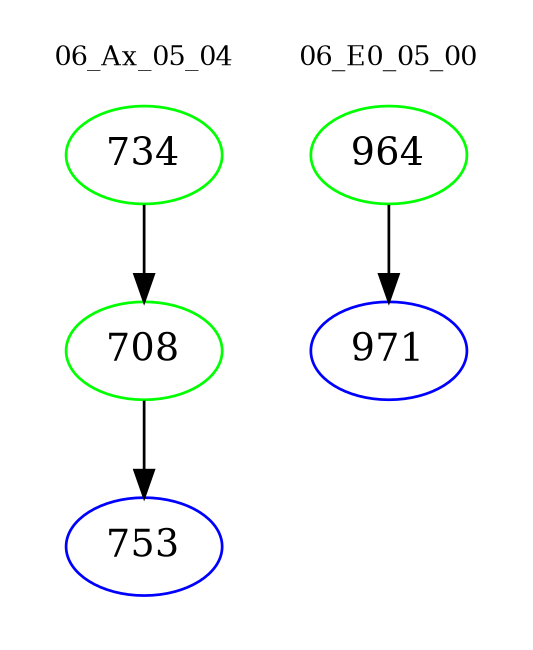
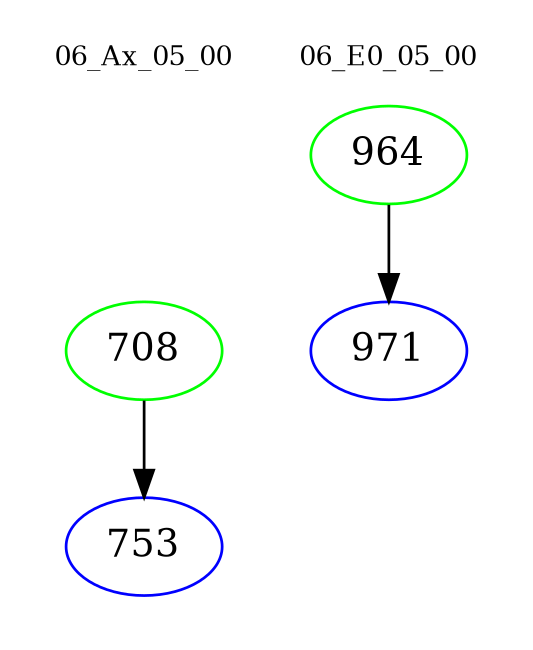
cluster "06_Ax_05_04": label "06_Ax_05_04" -> "06_Ax_05_00"
node "734": removed
